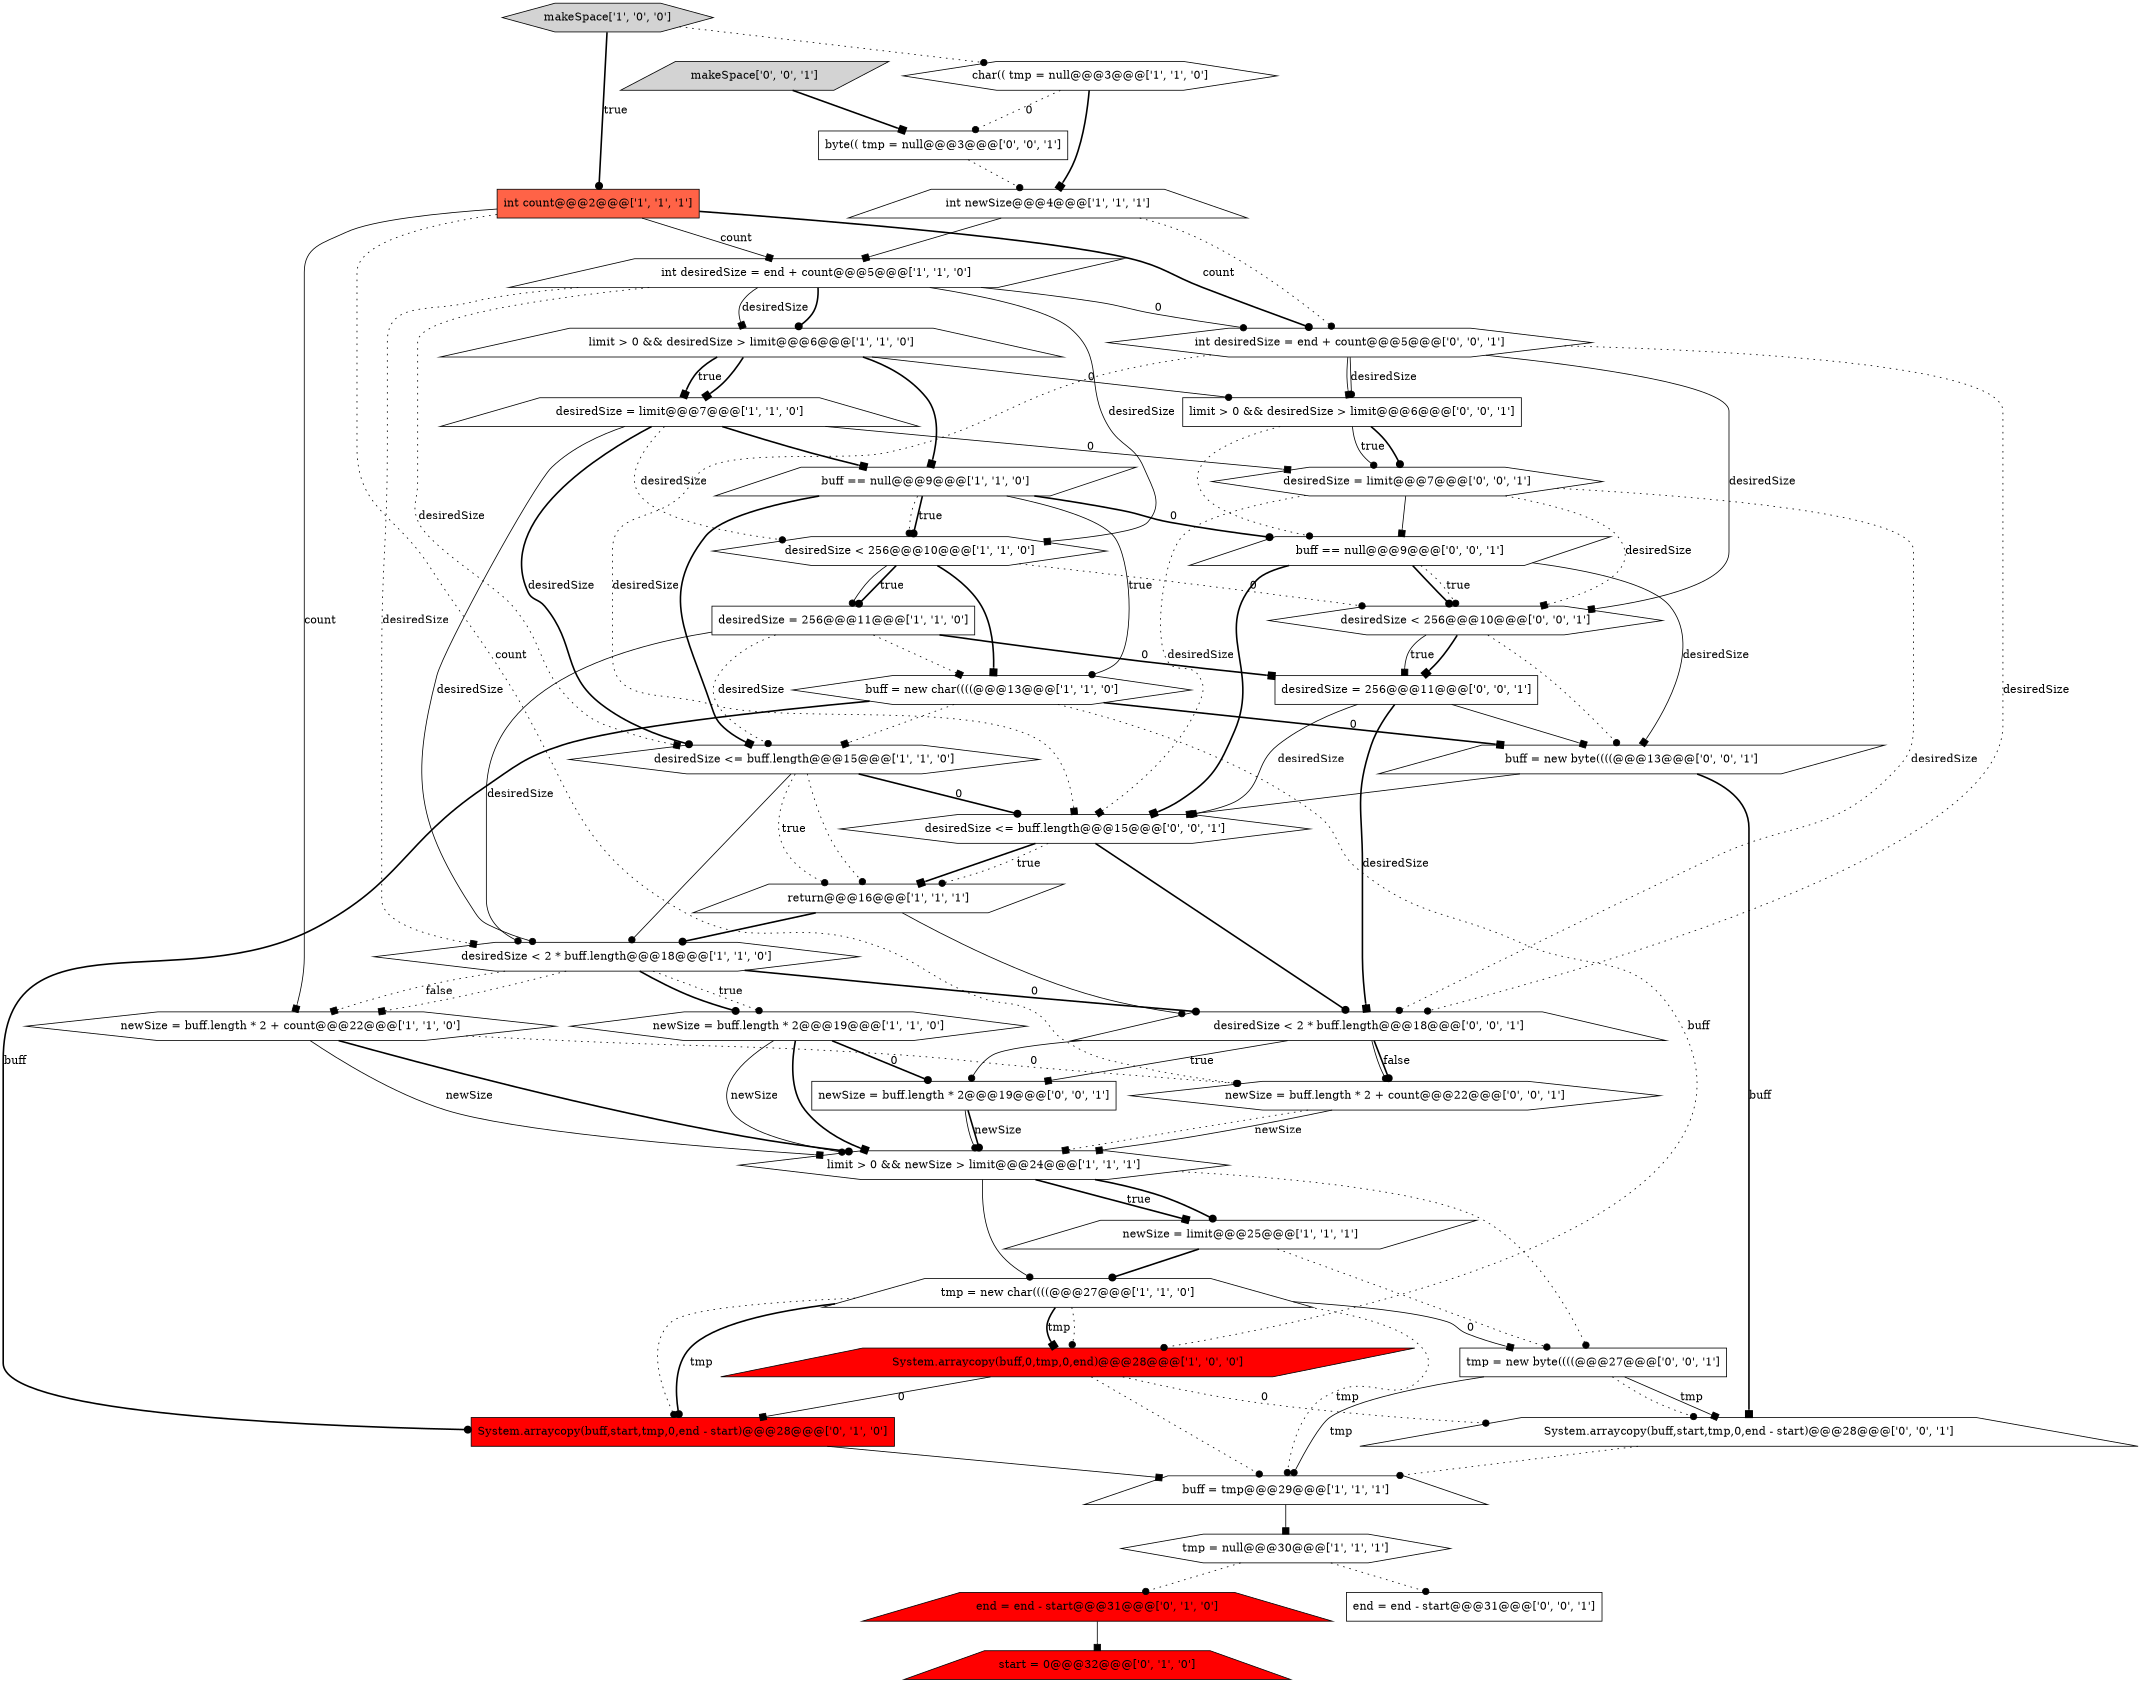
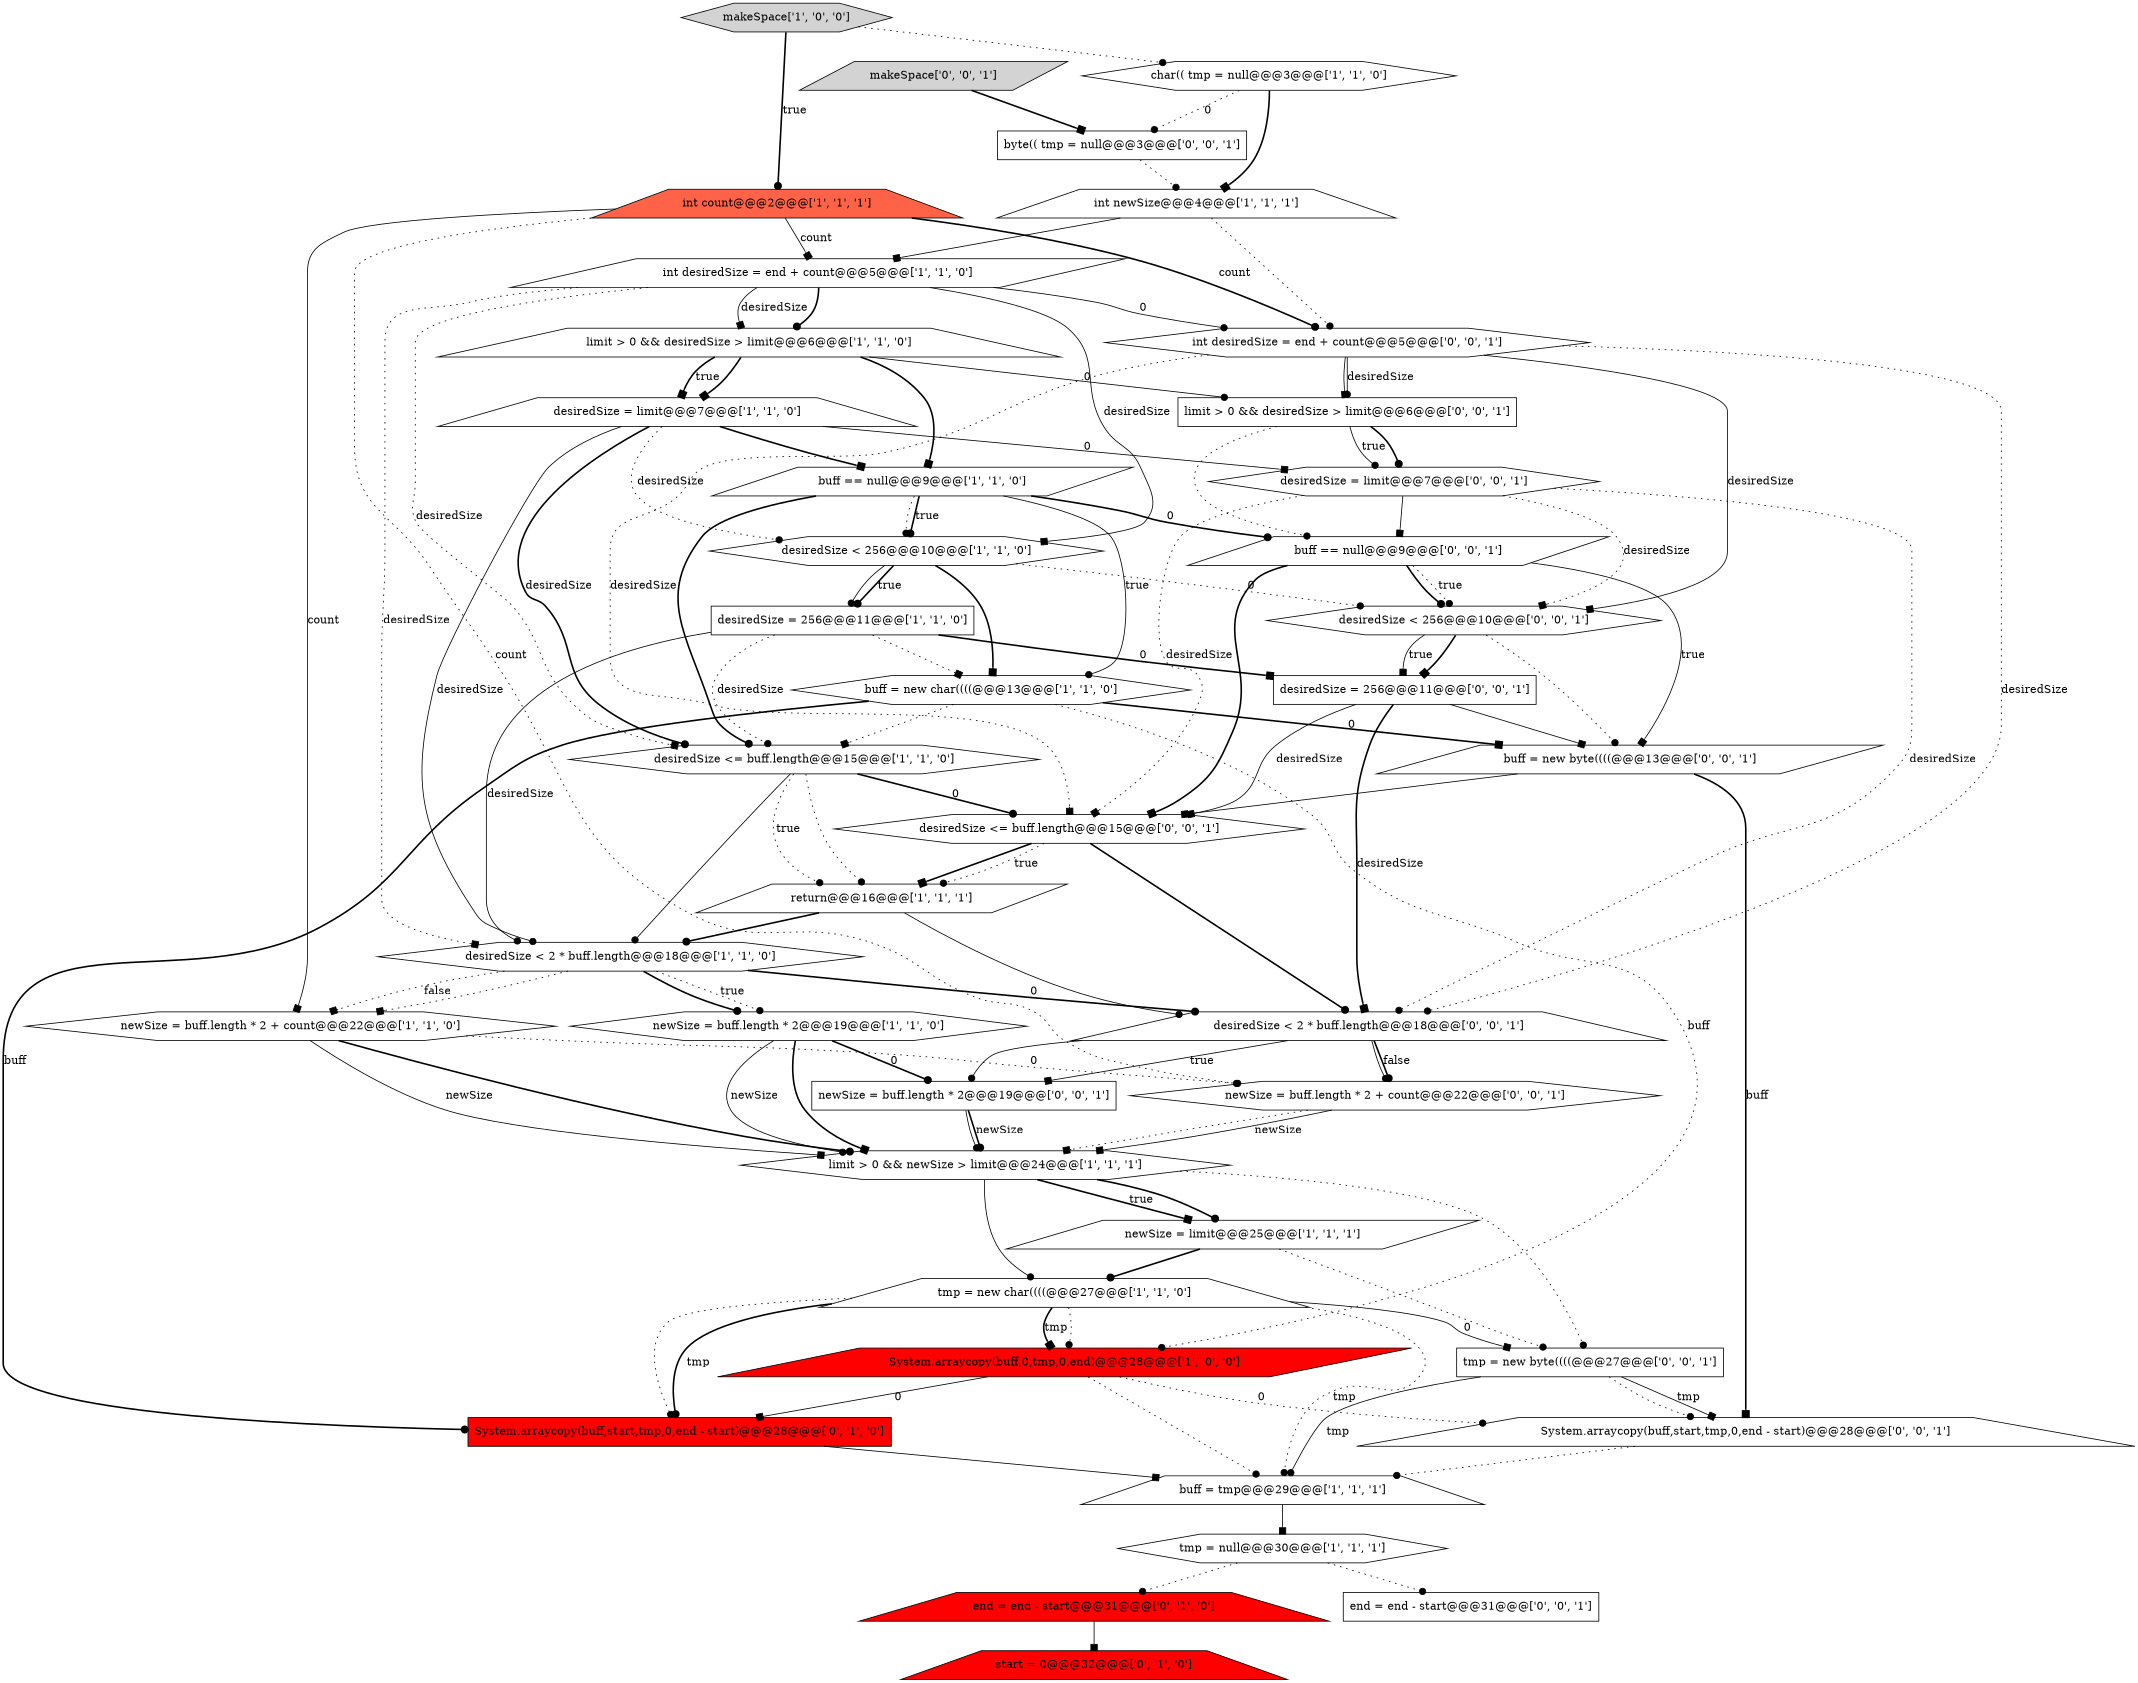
node "int count@@@2@@@['1', '1', '1']": shape box -> trapezium
edge "buff == null@@@9@@@['1', '1', '0']" -> "desiredSize <= buff.length@@@15@@@['1', '1', '0']": arrowhead box -> dot
edge "buff == null@@@9@@@['0', '0', '1']" -> "buff = new byte((((@@@13@@@['0', '0', '1']": label "desiredSize" -> "true"
